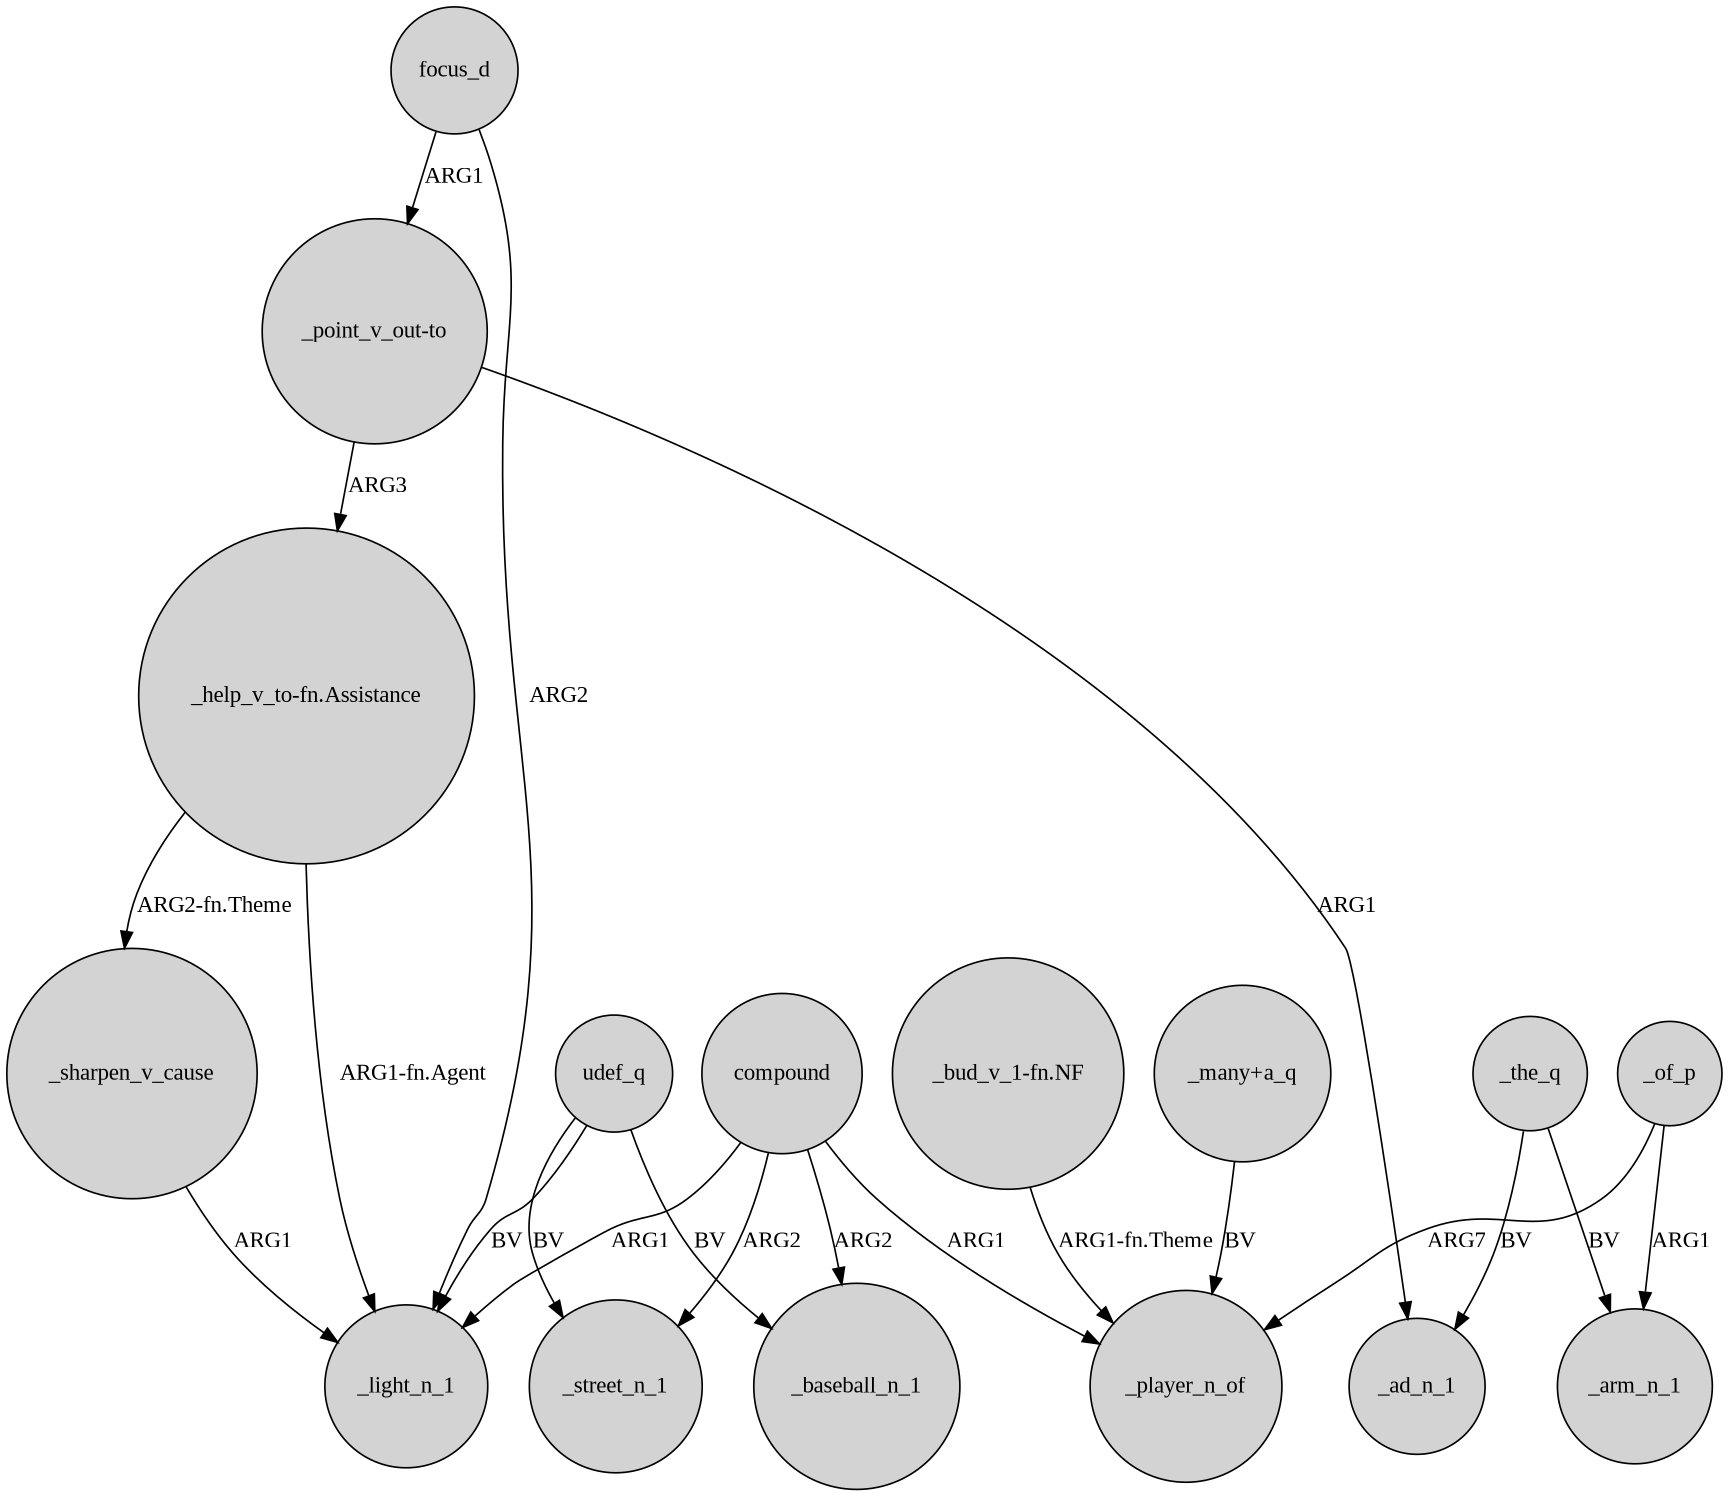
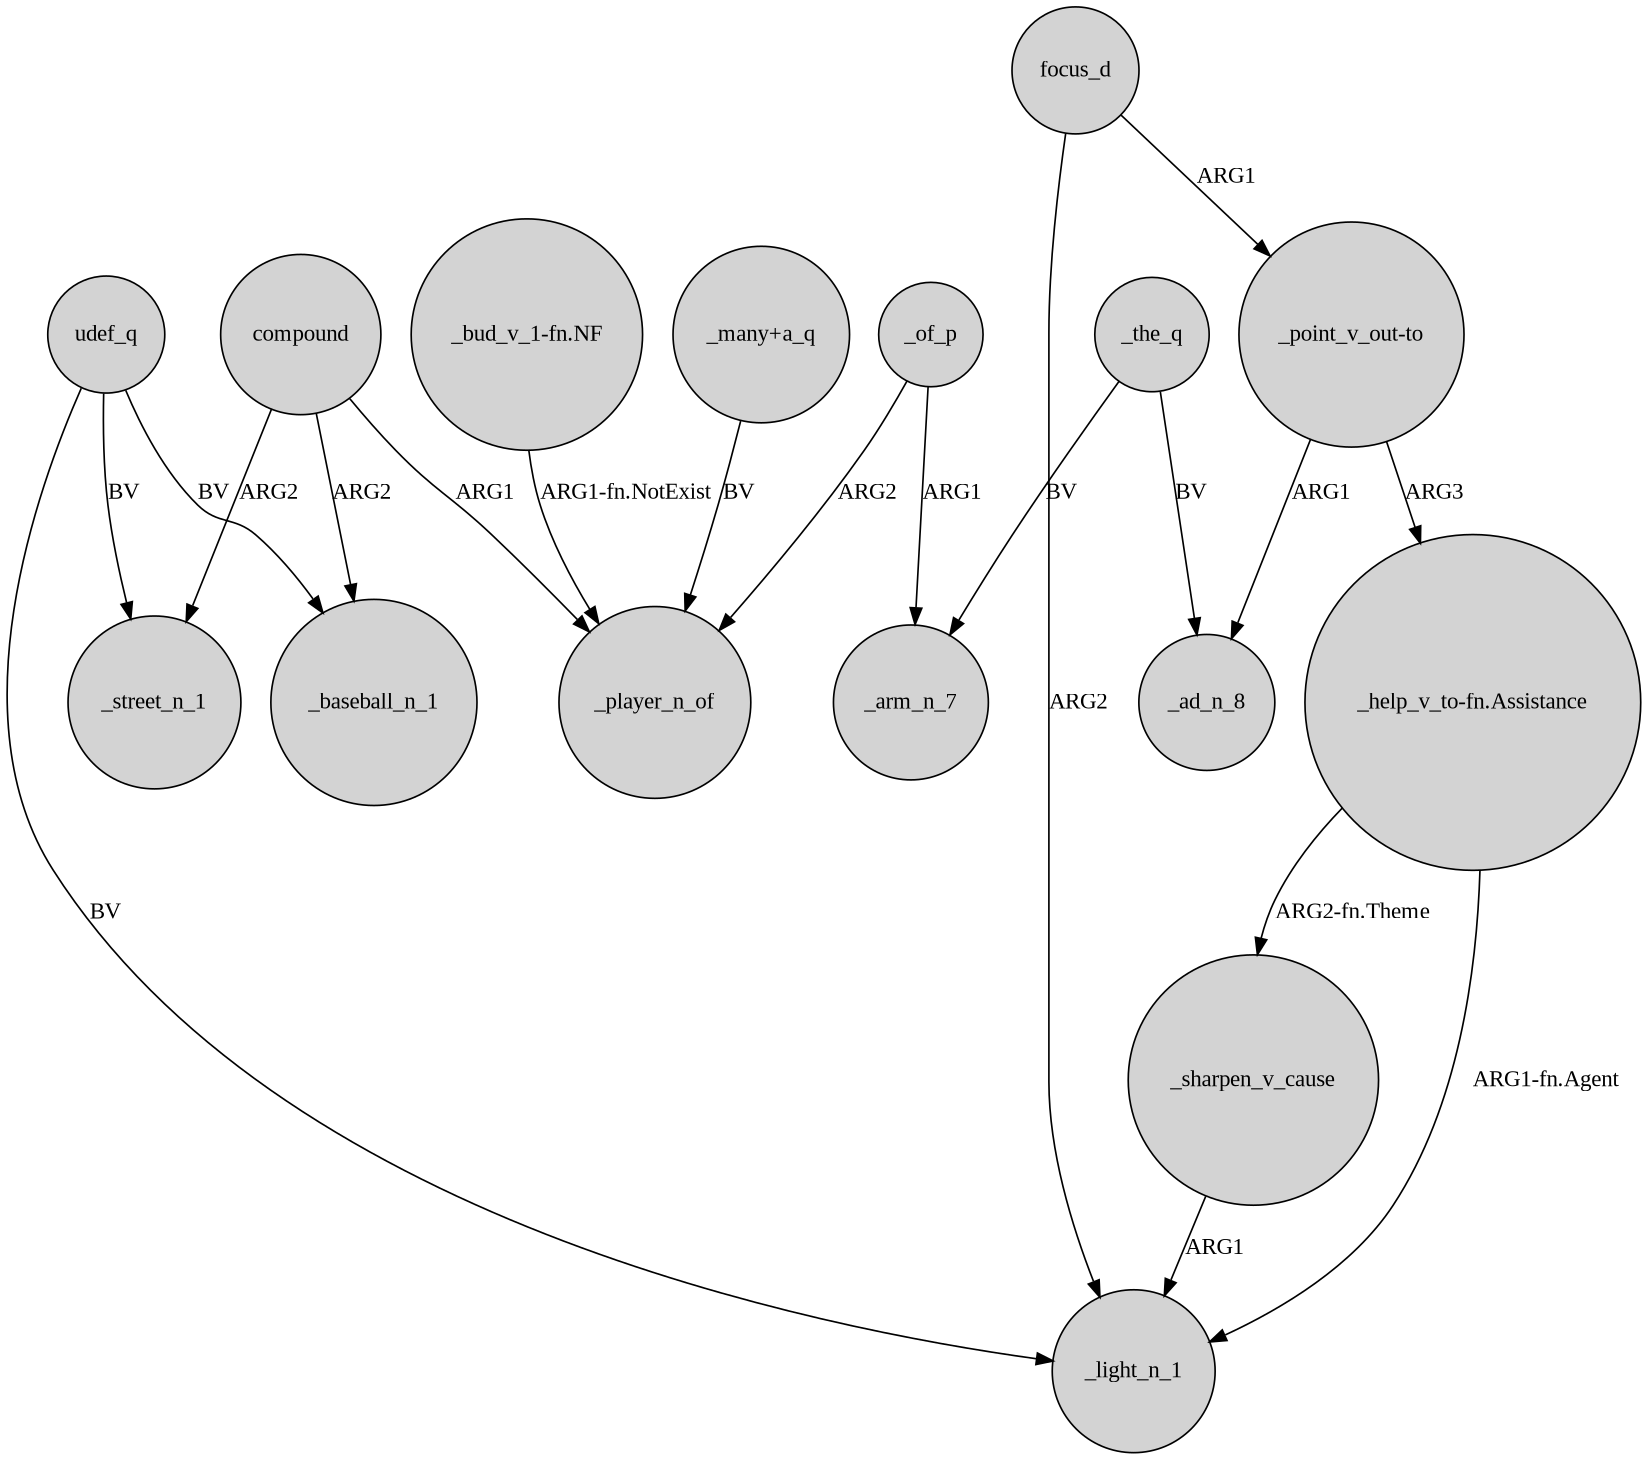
edge "compound" -> "_light_n_1": removed, label "ARG1"
edge "_bud_v_1-fn.NF" -> "_player_n_of": label "ARG1-fn.Theme" -> "ARG1-fn.NotExist"
edge "_of_p" -> "_player_n_of": label "ARG7" -> "ARG2"
node "_ad_n_1": label "_ad_n_1" -> "_ad_n_8"
node "_arm_n_1": label "_arm_n_1" -> "_arm_n_7"
